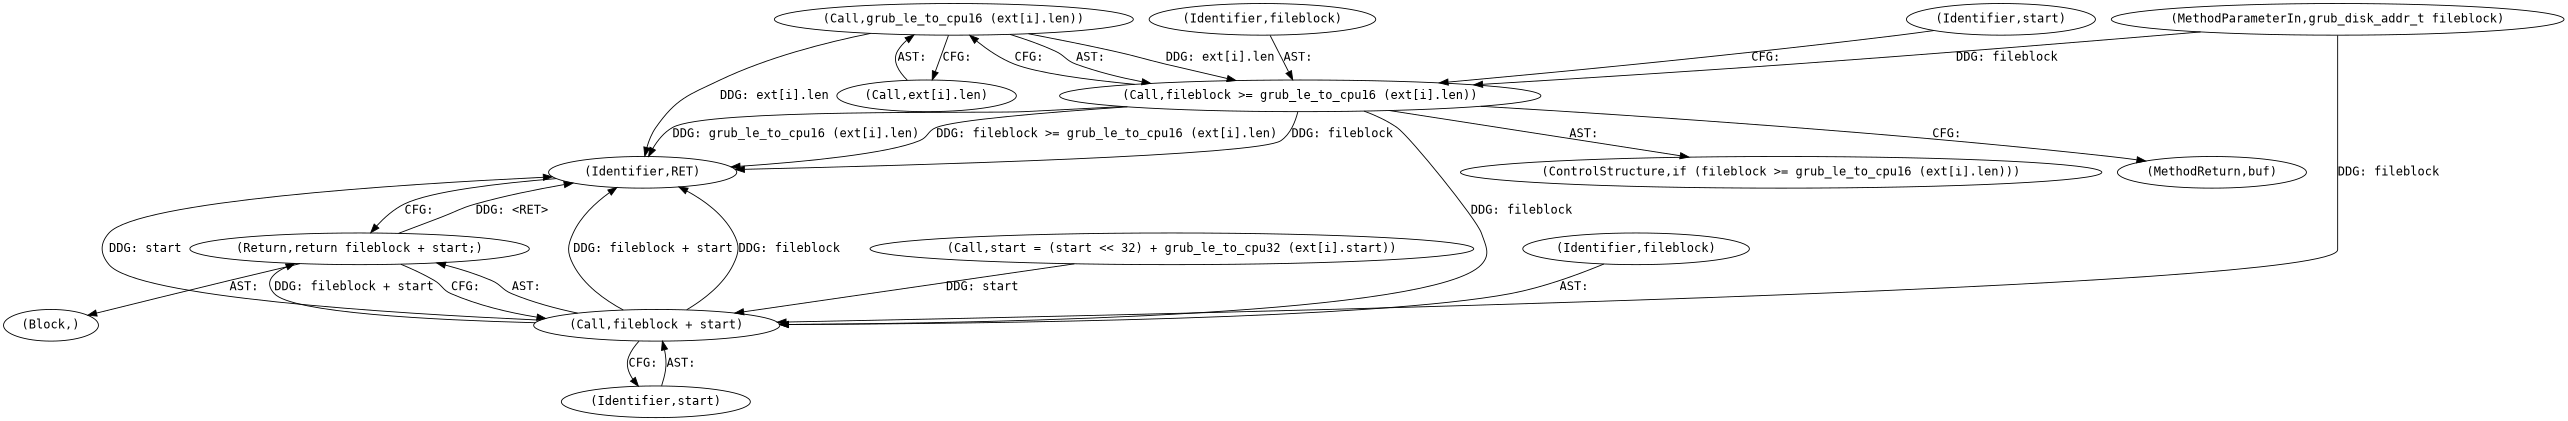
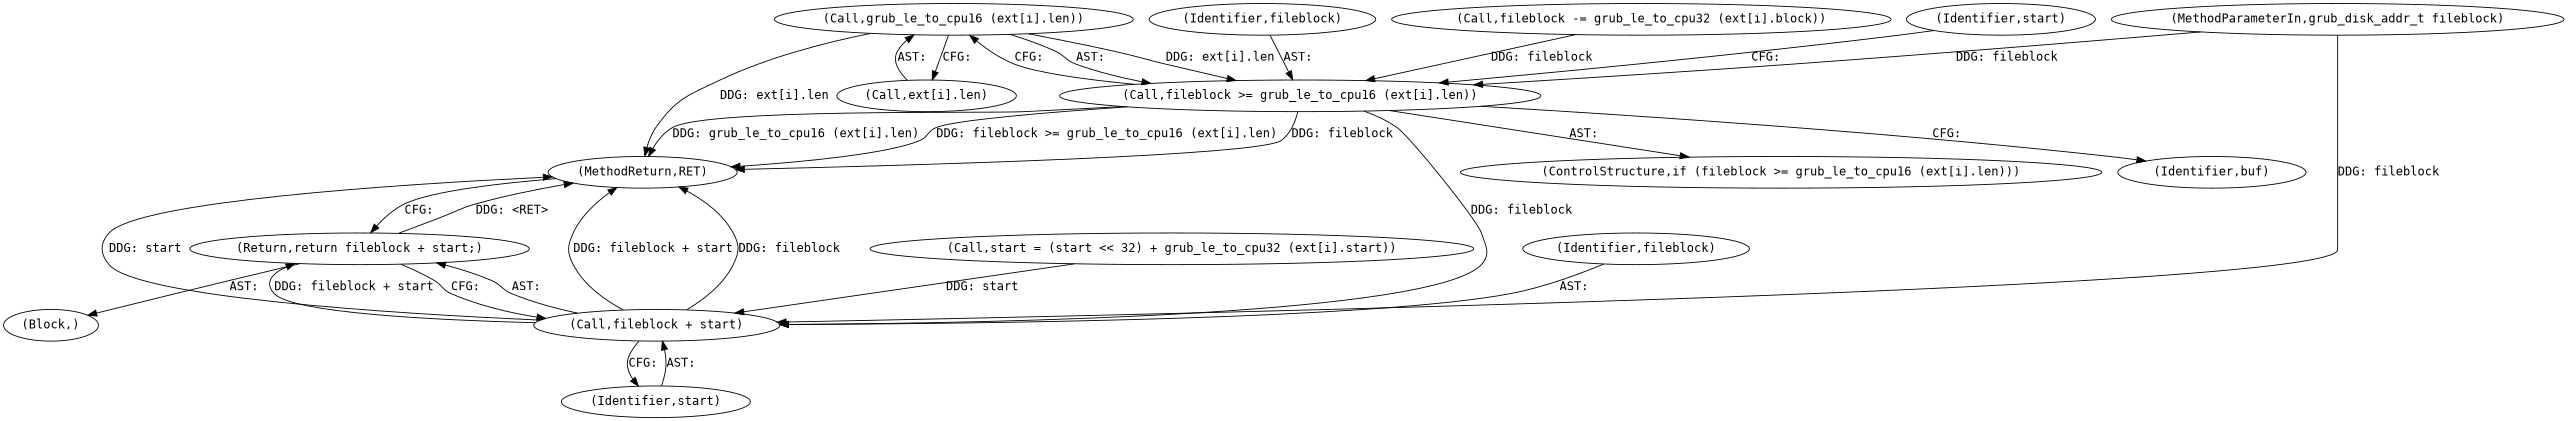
node "(Call,fileblock -= grub_le_to_cpu32 (ext[i].block))": added
node "(Identifier,RET)": label "(Identifier,RET)" -> "(MethodReturn,RET)"
node "(MethodReturn,buf)": label "(MethodReturn,buf)" -> "(Identifier,buf)"
